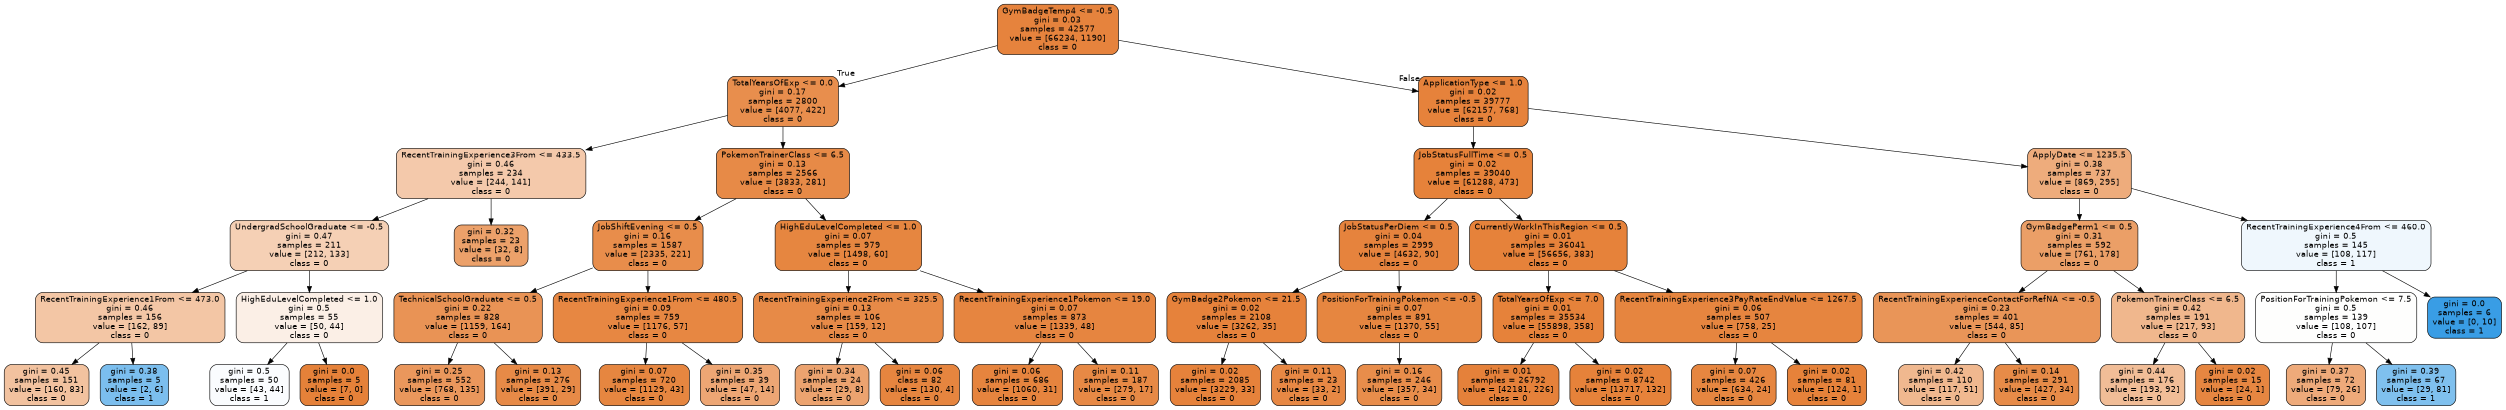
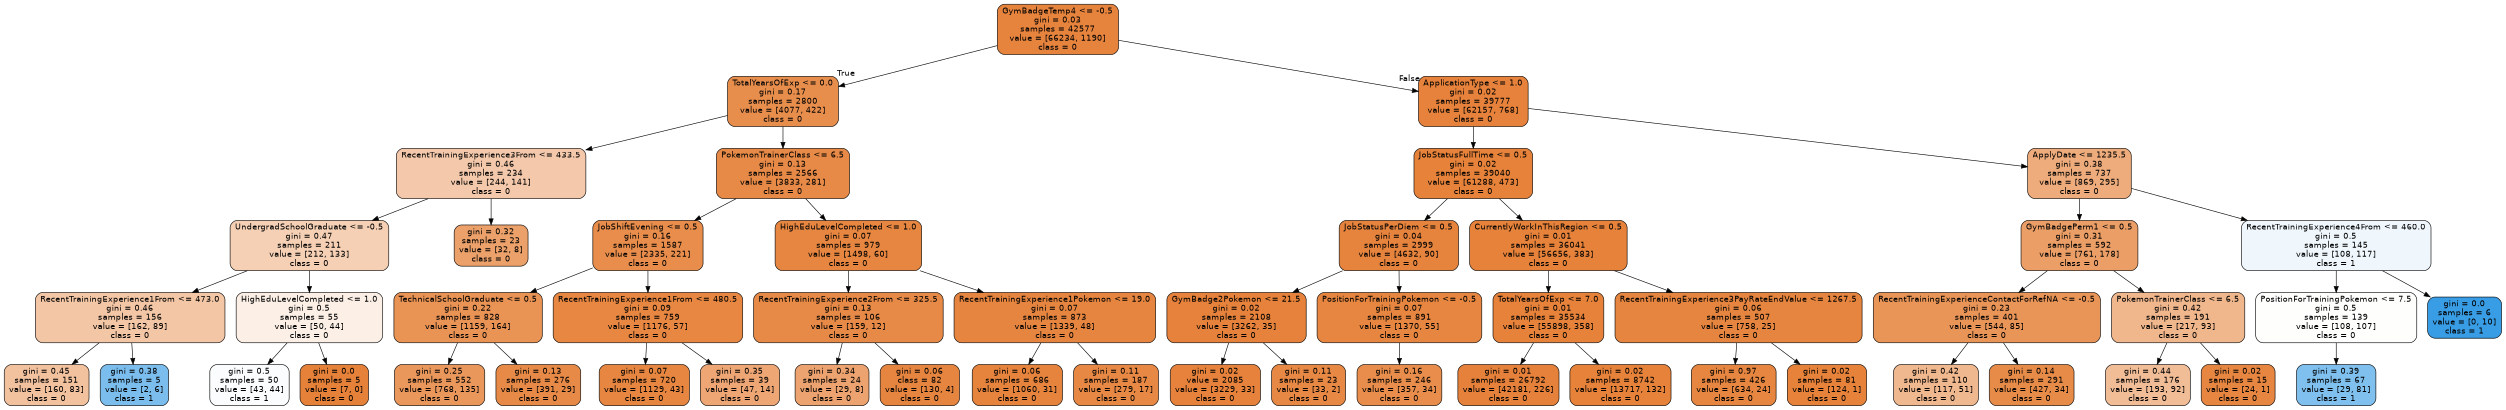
node "gini = 0.02 samples = 2085 value = [3229, 33] class = 0": label "gini = 0.02 samples = 2085 value = [3229, 33] class = 0" -> "gini = 0.02 value = 2085 value = [3229, 33] class = 0"
node "gini = 0.07 samples = 426 value = [634, 24] class = 0": label "gini = 0.07 samples = 426 value = [634, 24] class = 0" -> "gini = 0.97 samples = 426 value = [634, 24] class = 0"
node "gini = 0.37 samples = 72 value = [79, 26] class = 0": removed
